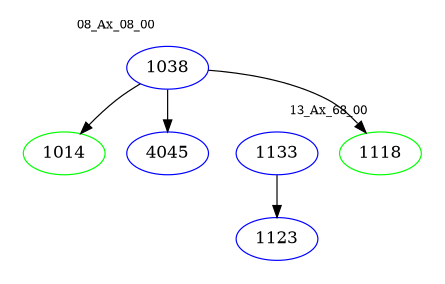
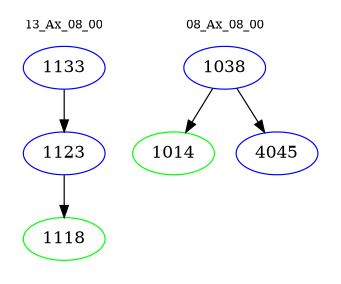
edge "1038" -> "1118": now "1123" -> "1118"
cluster "13_Ax_68_00": label "13_Ax_68_00" -> "13_Ax_08_00"
